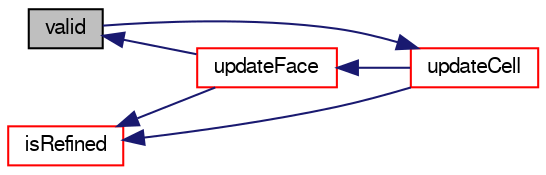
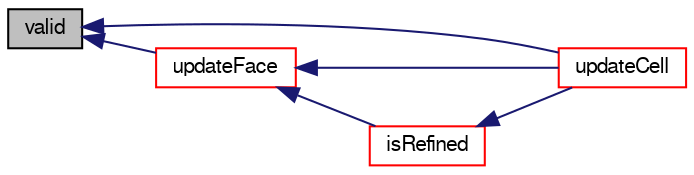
edge "valid" -> "updateCell": reversed
edge "updateFace" -> "isRefined": reversed
